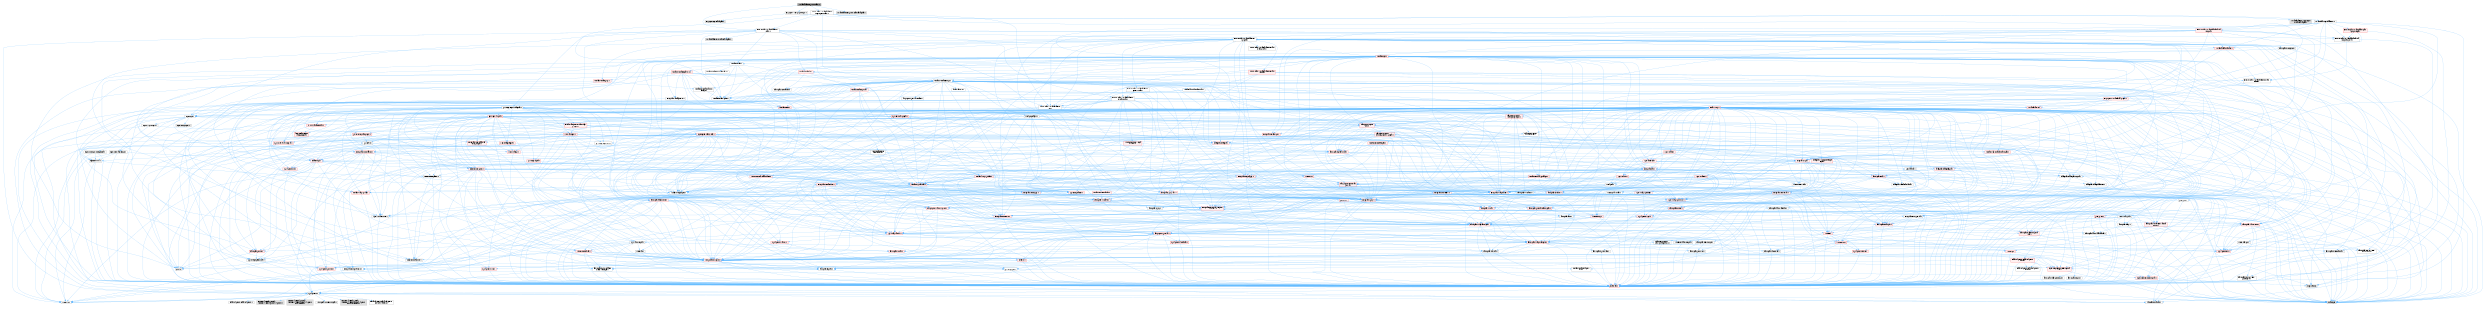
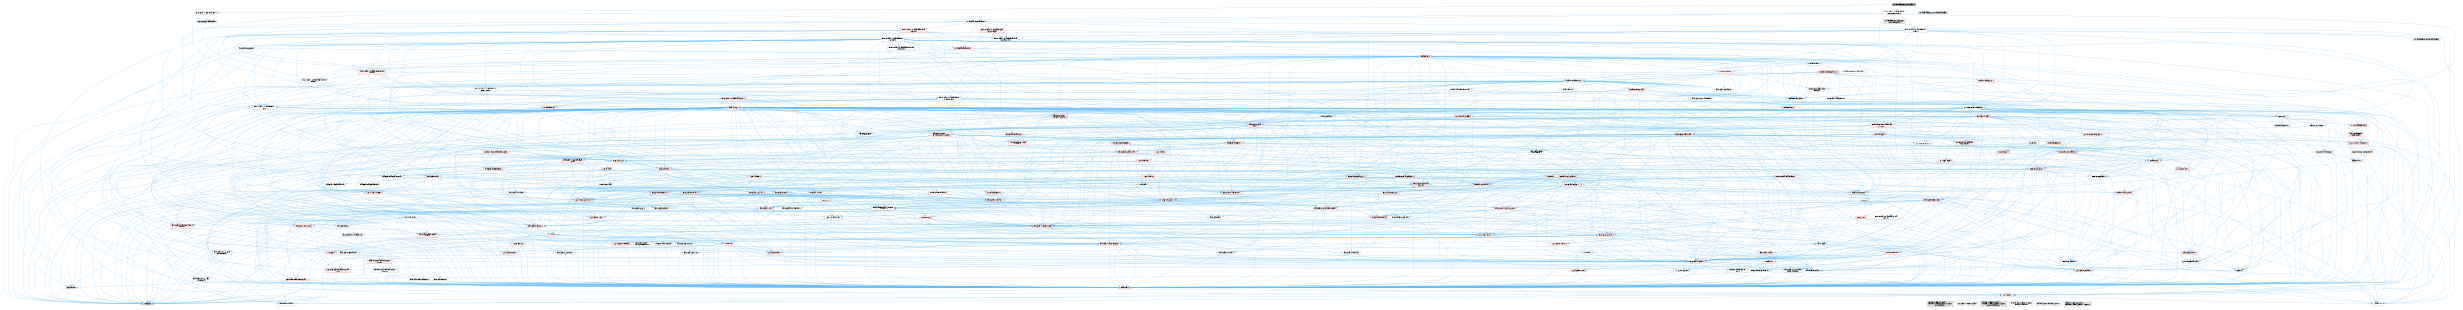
node "Containers/LogVerbosity.h": label "Containers/LogVerbosity.h" -> "Containers/BitArray.h"
node "EntitySystem/MovieSceneMaybe Atomic.h": added
